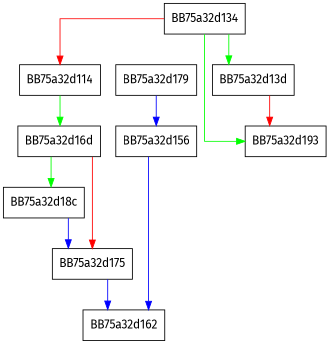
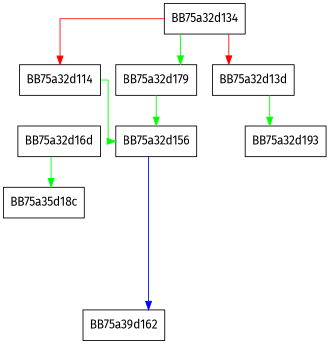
edge "BB75a32d134" -> "BB75a32d13d": color green -> red
edge "BB75a32d134" -> "BB75a32d193": now "BB75a32d134" -> "BB75a32d179"
edge "BB75a32d114" -> "BB75a32d16d": now "BB75a32d114" -> "BB75a32d156"
edge "BB75a32d179" -> "BB75a32d156": color blue -> green
edge "BB75a32d13d" -> "BB75a32d193": color red -> green
node "BB75a32d18c": label "BB75a32d18c" -> "BB75a35d18c"
node "BB75a32d175": removed
node "BB75a32d162": label "BB75a32d162" -> "BB75a39d162"
